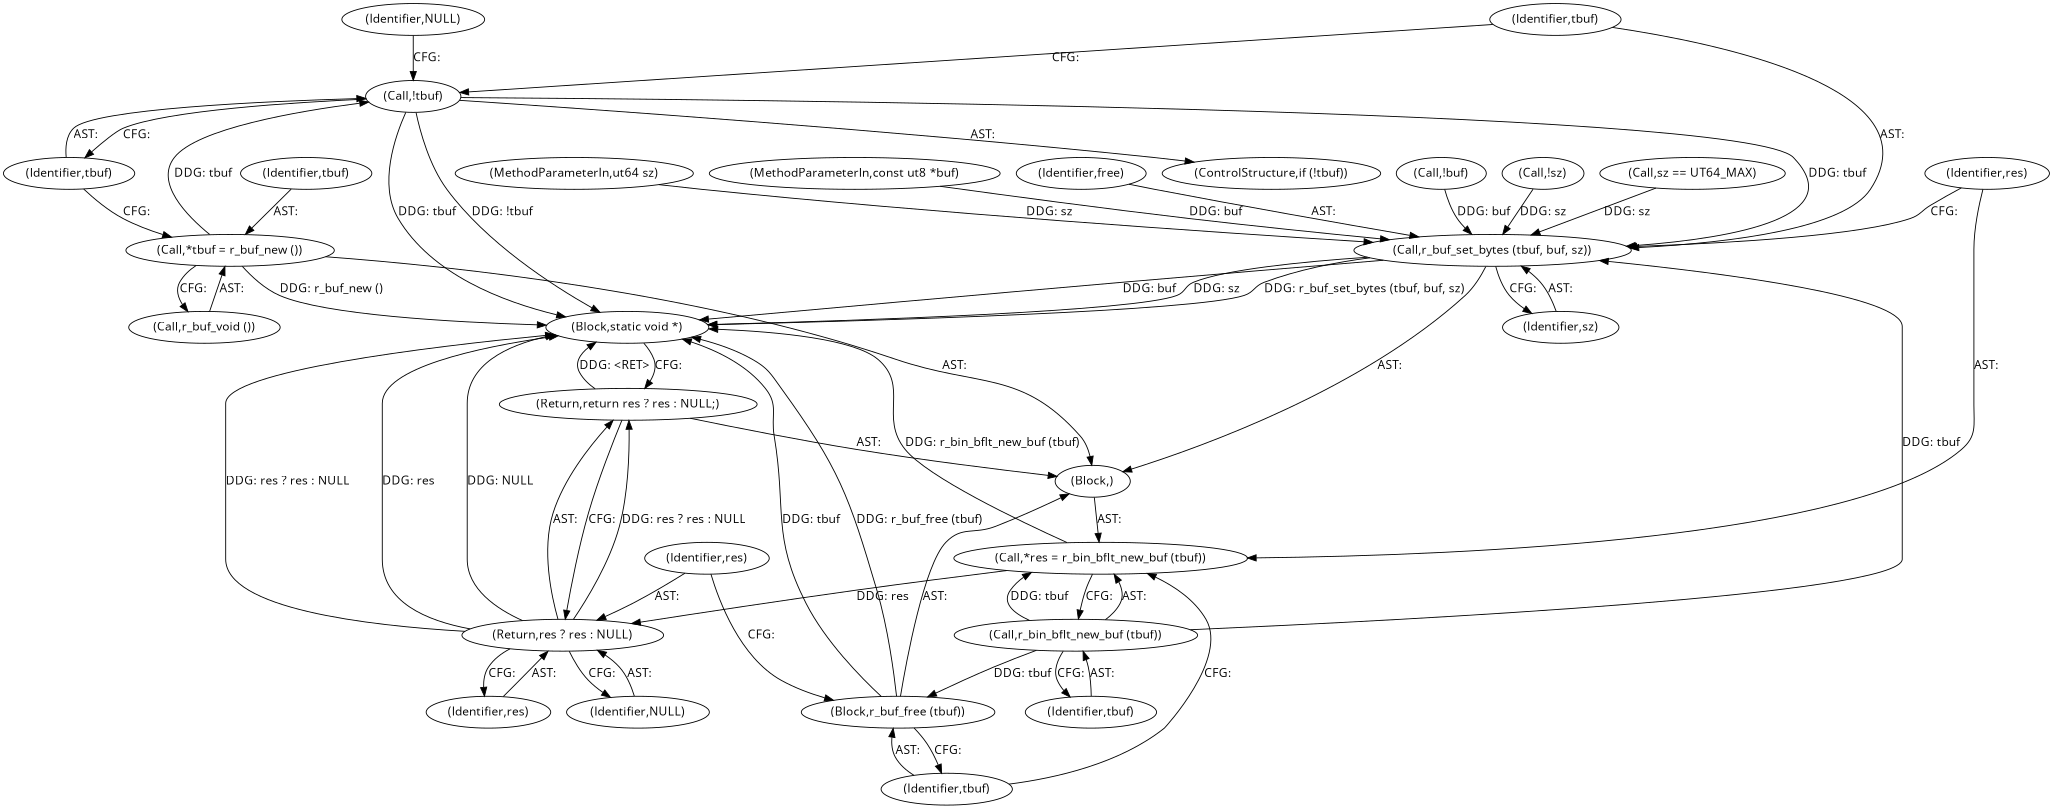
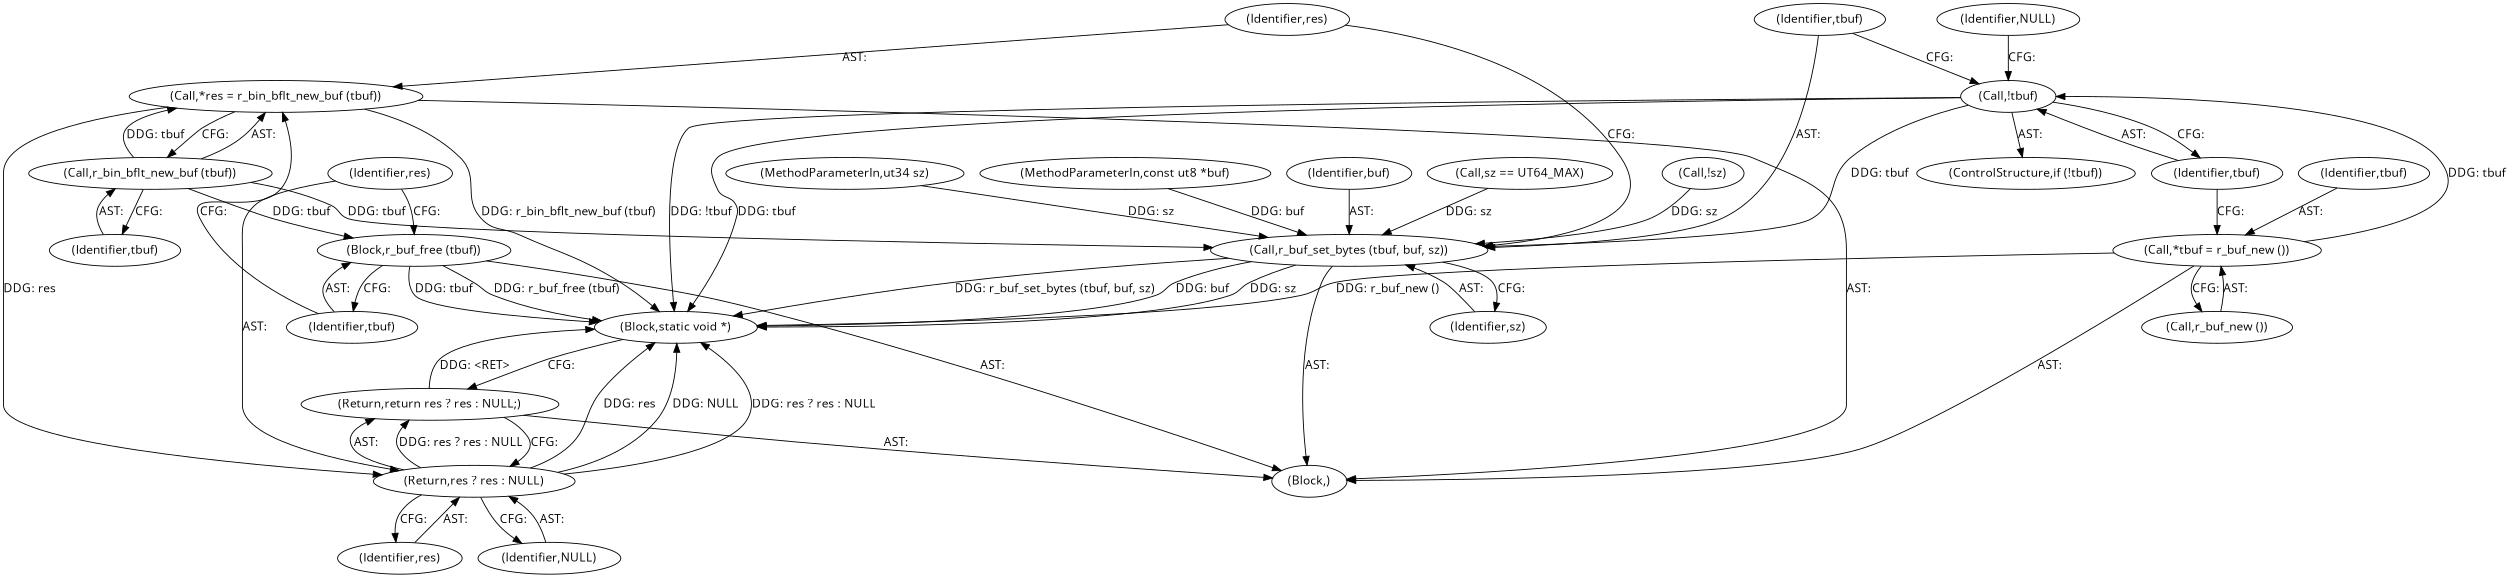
node "(MethodParameterIn,ut64 sz)": label "(MethodParameterIn,ut64 sz)" -> "(MethodParameterIn,ut34 sz)"
node "(Identifier,free)": label "(Identifier,free)" -> "(Identifier,buf)"
node "(Call,!buf)": removed
node "(Call,r_buf_void ())": label "(Call,r_buf_void ())" -> "(Call,r_buf_new ())"
edge "(Block,)" -> "(Call,*res = r_bin_bflt_new_buf (tbuf))": reversed
